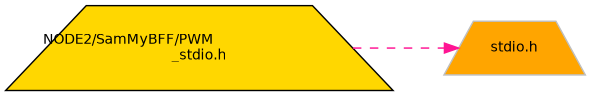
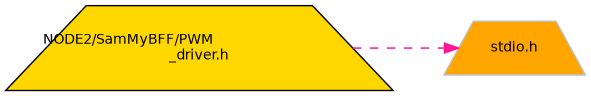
node "NODE2/SamMyBFF/PWM _stdio.h": label "NODE2/SamMyBFF/PWM _stdio.h" -> "NODE2/SamMyBFF/PWM _driver.h"
